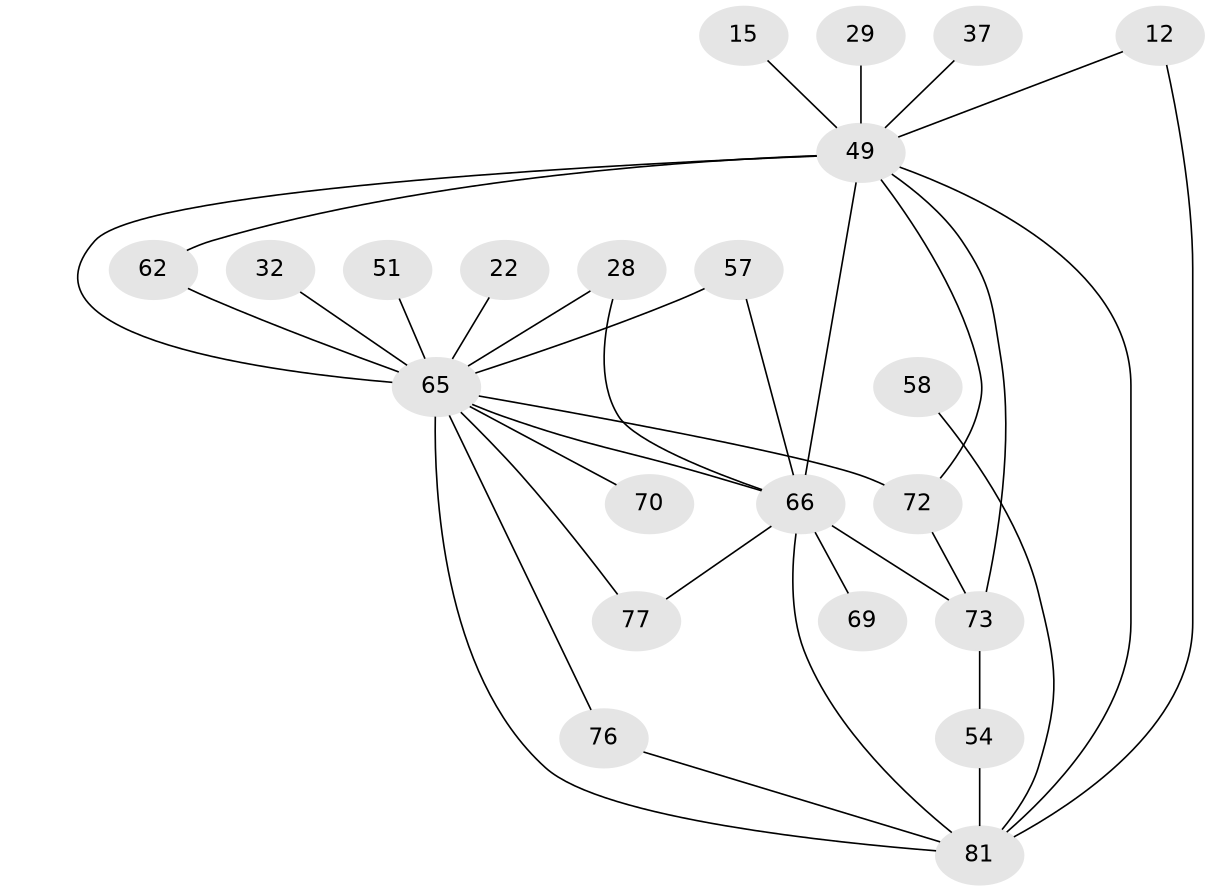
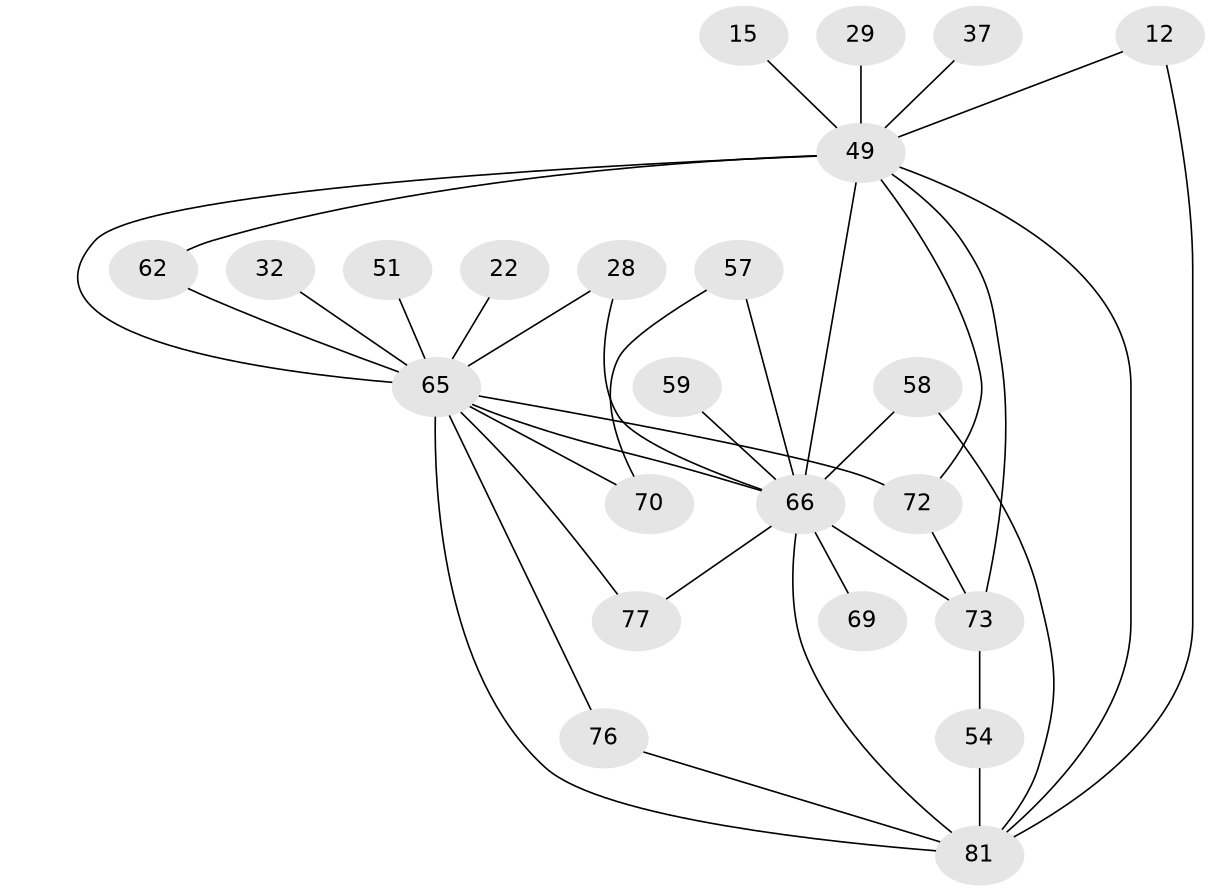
edge "57" -- "65": now "57" -- "70"
node "59": added
edge "58" -- "66": added
